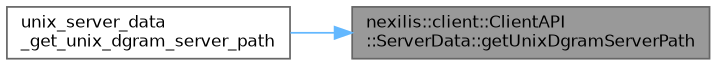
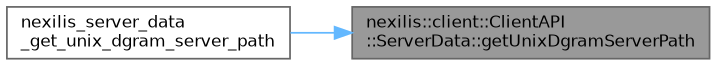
node "unix_server_data _get_unix_dgram_server_path": label "unix_server_data _get_unix_dgram_server_path" -> "nexilis_server_data _get_unix_dgram_server_path"
